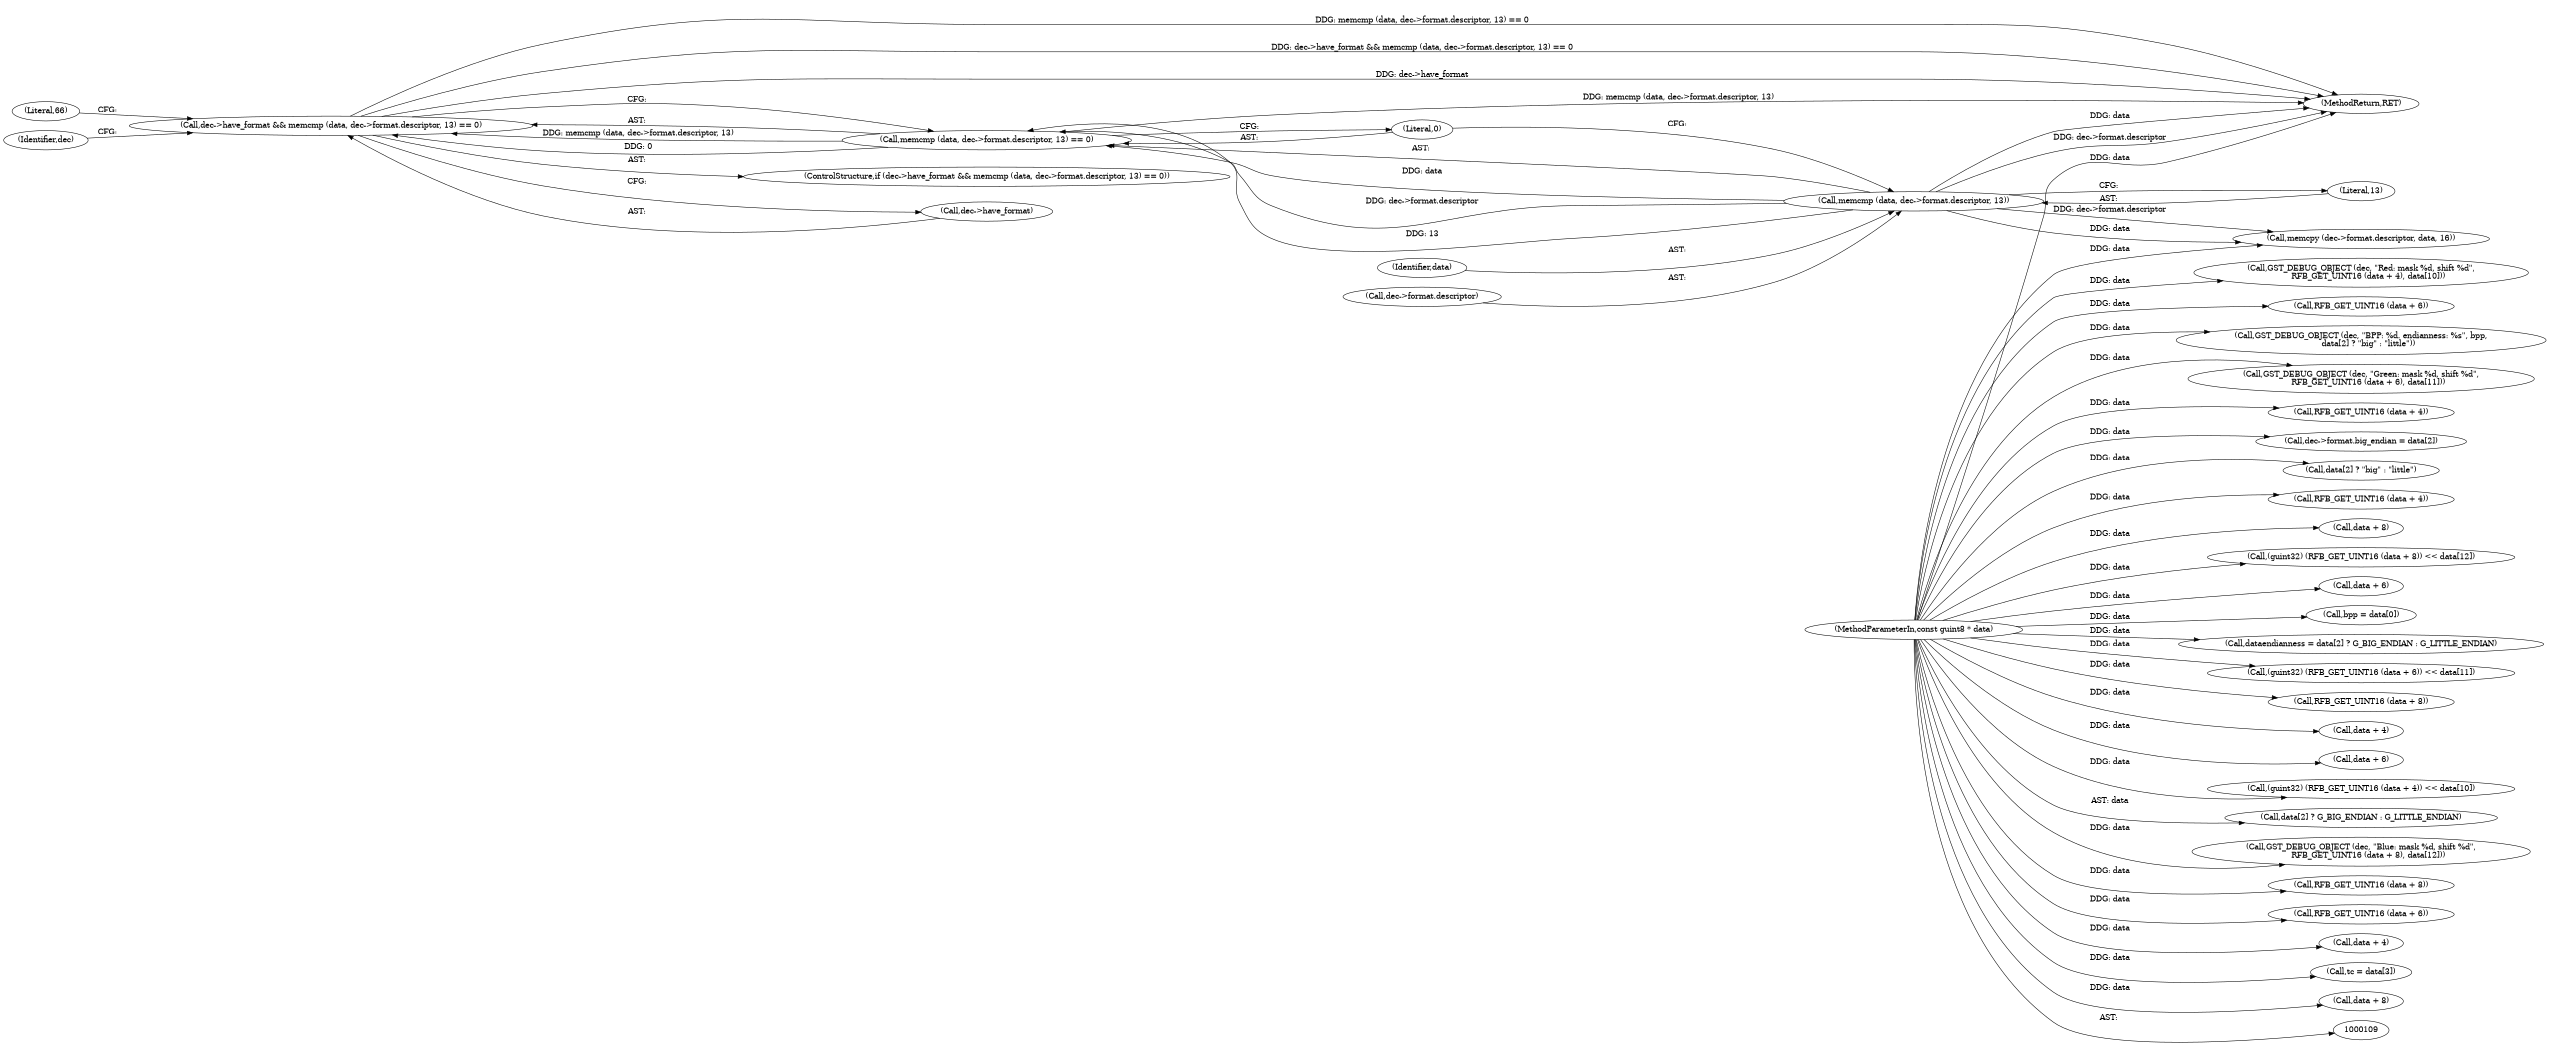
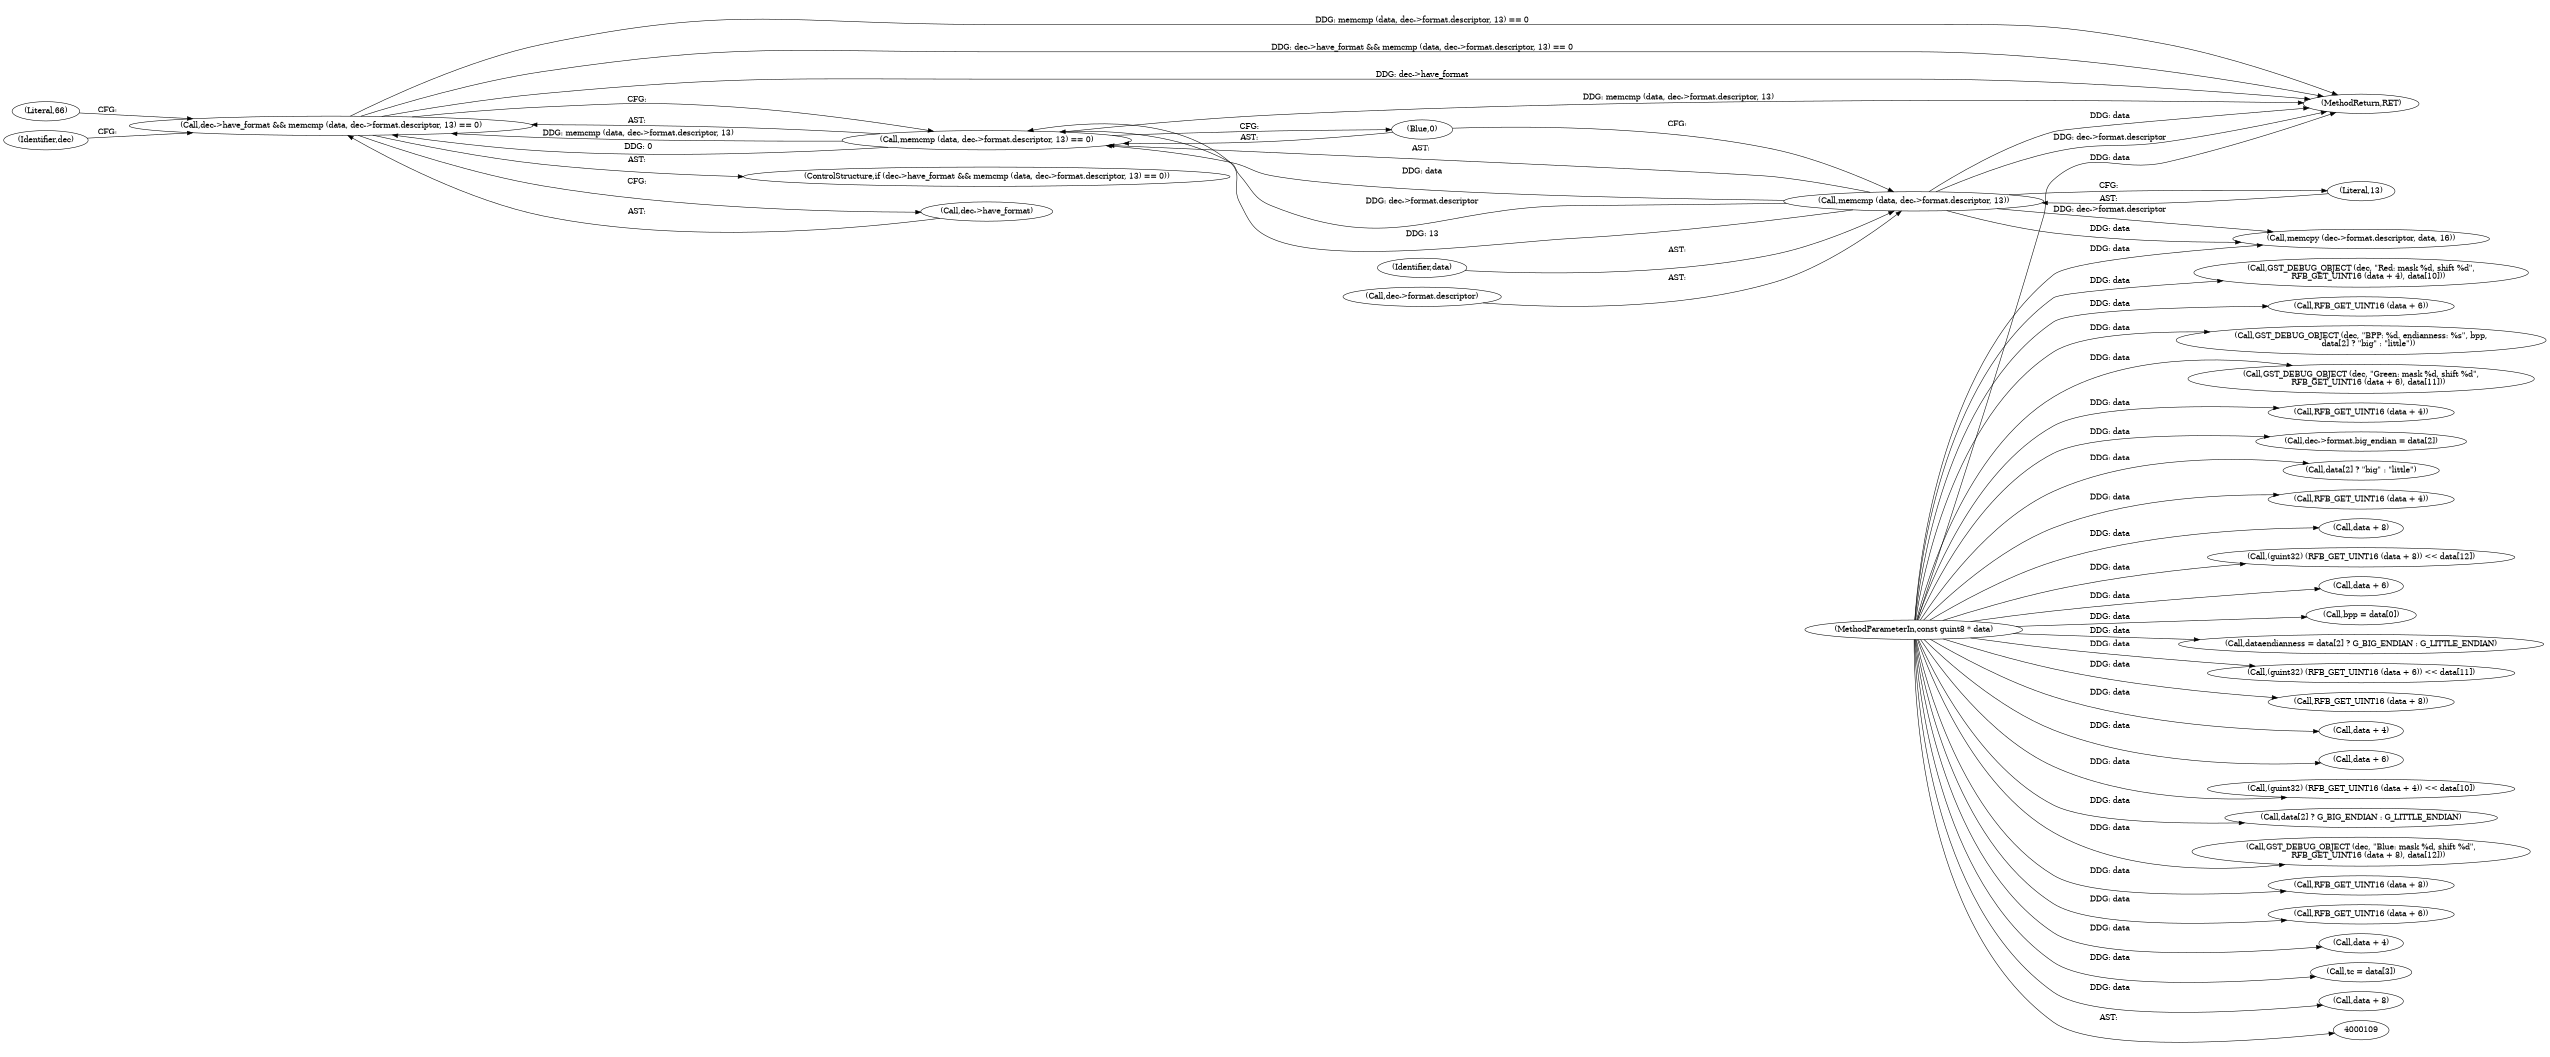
node "(Literal,0)": label "(Literal,0)" -> "(Blue,0)"
edge "(MethodParameterIn,const guint8 * data)" -> "(Call,data[2] ? G_BIG_ENDIAN : G_LITTLE_ENDIAN)": label "AST: data" -> "DDG: data"
node "1000109": label "1000109" -> "4000109"
